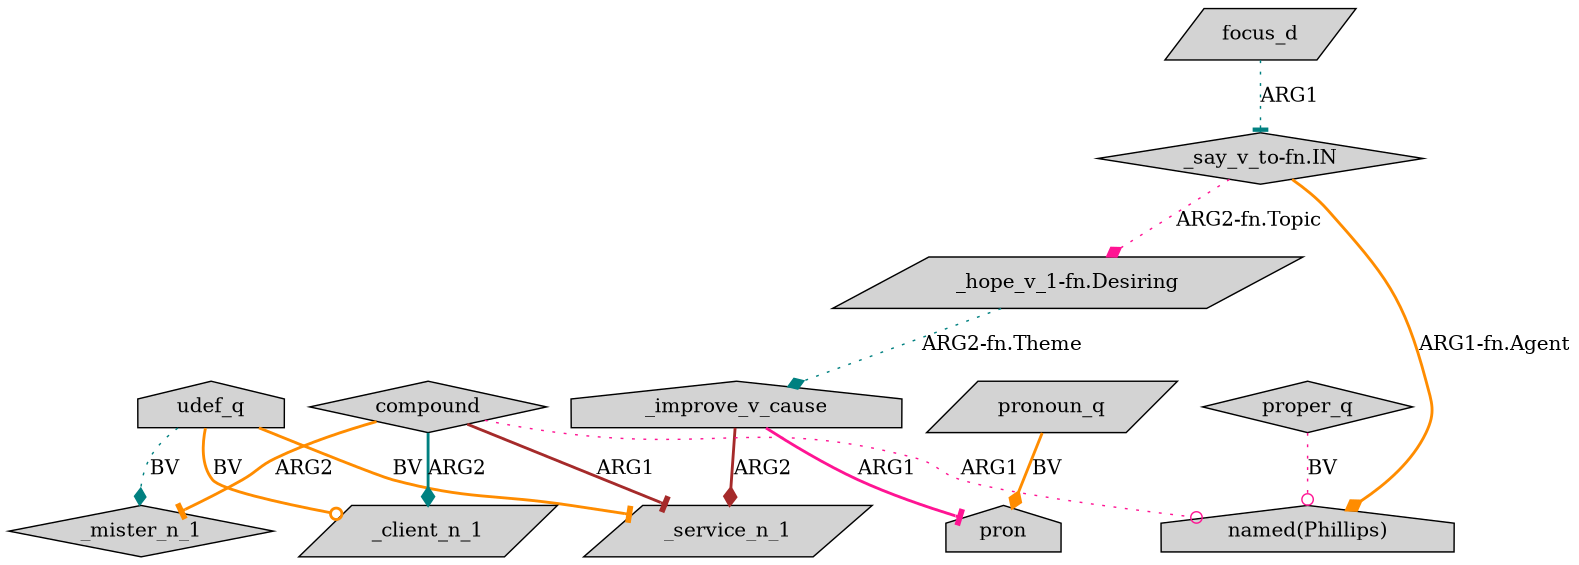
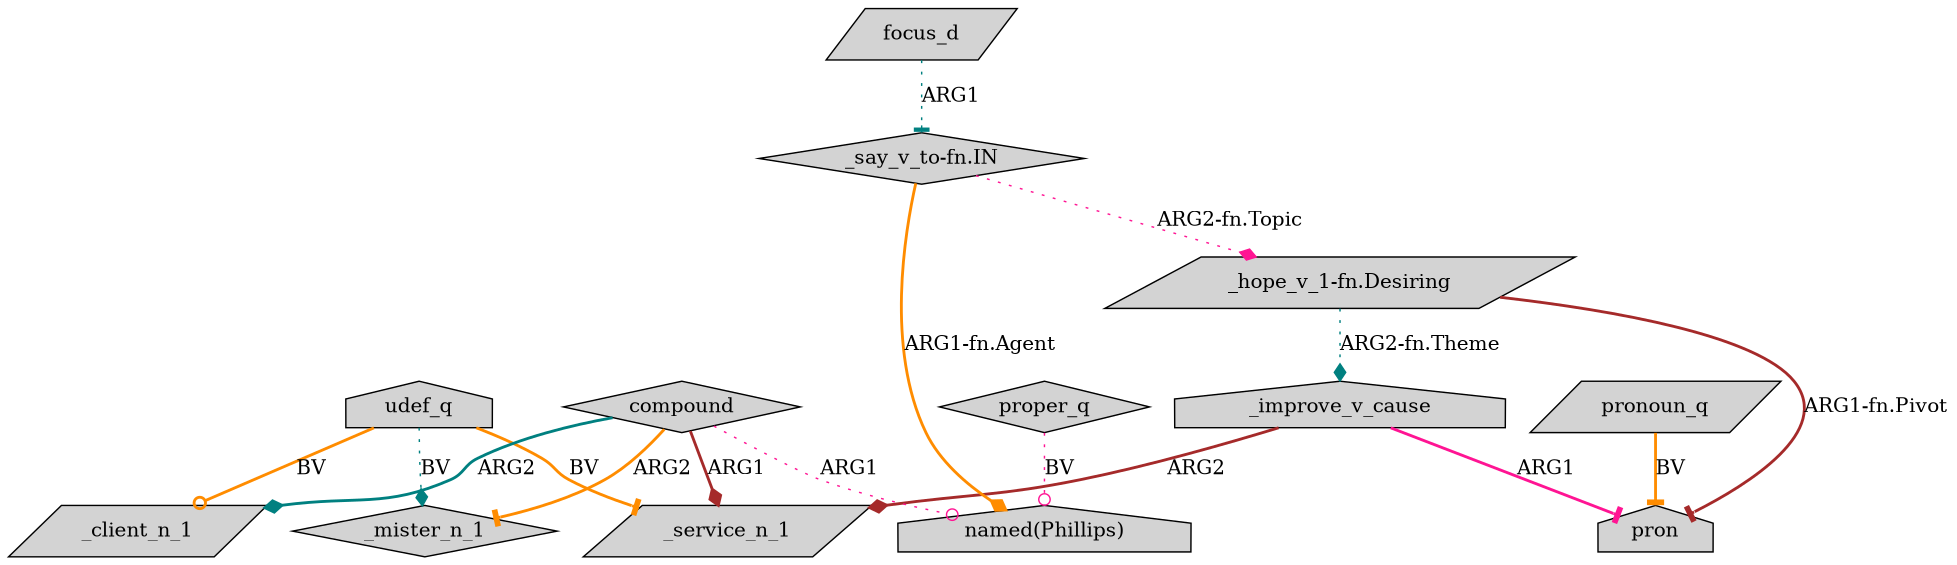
edge "_hope_v_1-fn.Desiring" -> "pron": added, label "ARG1-fn.Pivot"
edge "pronoun_q" -> "pron": arrowhead diamond -> tee
edge "compound" -> "_service_n_1": arrowhead tee -> diamond
